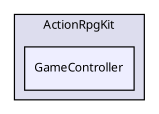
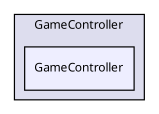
cluster "ActionRpgKit": label "ActionRpgKit" -> "GameController"
